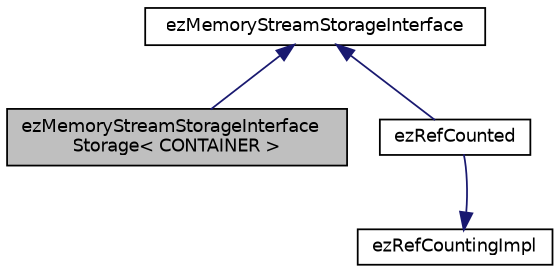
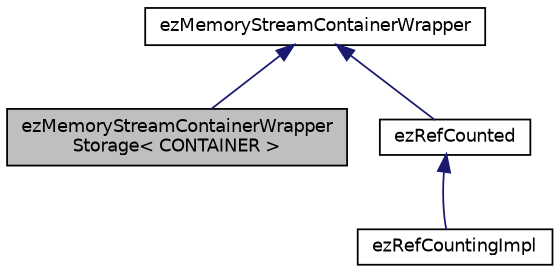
node "ezMemoryStreamStorageInterface": label "ezMemoryStreamStorageInterface" -> "ezMemoryStreamContainerWrapper"
node "ezMemoryStreamStorageInterface Storage< CONTAINER >": label "ezMemoryStreamStorageInterface Storage< CONTAINER >" -> "ezMemoryStreamContainerWrapper Storage< CONTAINER >"
edge "ezRefCounted" -> "ezRefCountingImpl": reversed
